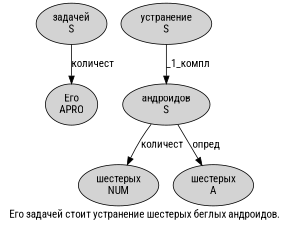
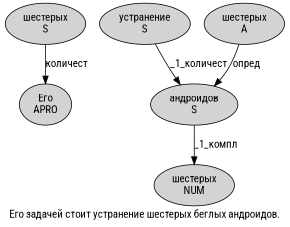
node "задачей S": label "задачей S" -> "шестерых S"
edge "устранение S" -> "андроидов S": label "_1_компл" -> "_1_количест"
edge "андроидов S" -> "шестерых A": reversed
edge "андроидов S" -> "шестерых NUM": label "количест" -> "_1_компл"
